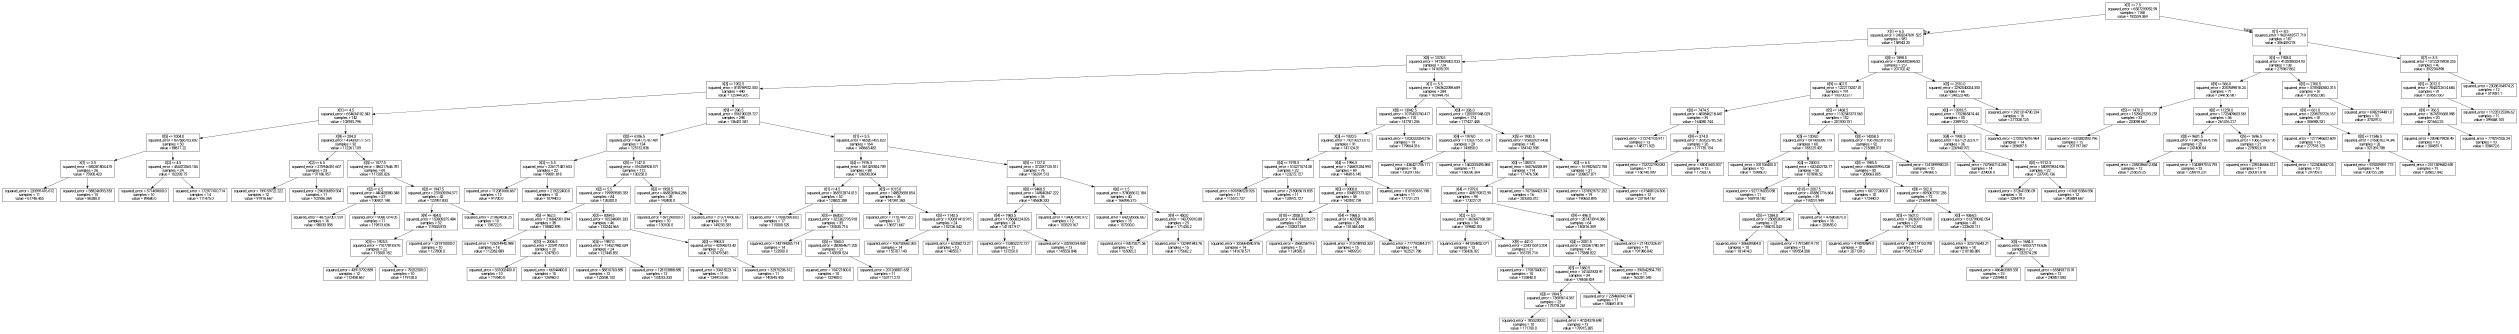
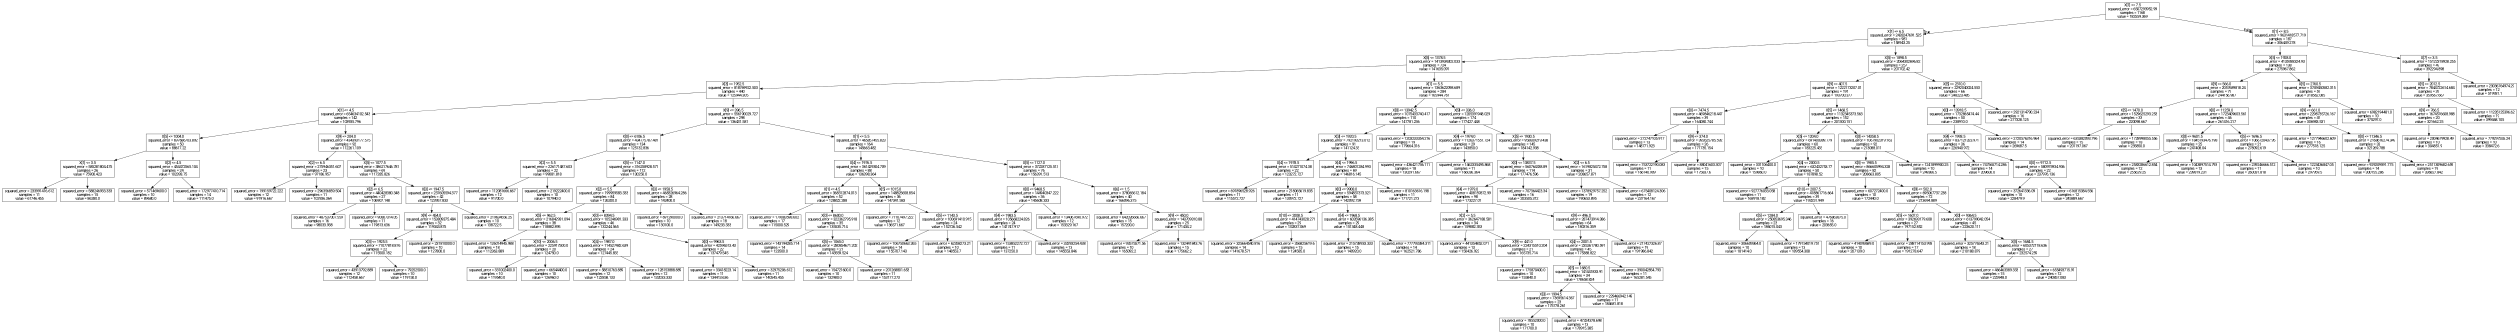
node "squared_error = 1728998055.556 samples = 18 value = 235850.0": added
node "squared_error = 325776543.21 samples = 18 value = 210188.889": label "squared_error = 325776543.21 samples = 18 value = 210188.889" -> "squared_error = 325776543.21 samples = 18 value = 210188.879"
